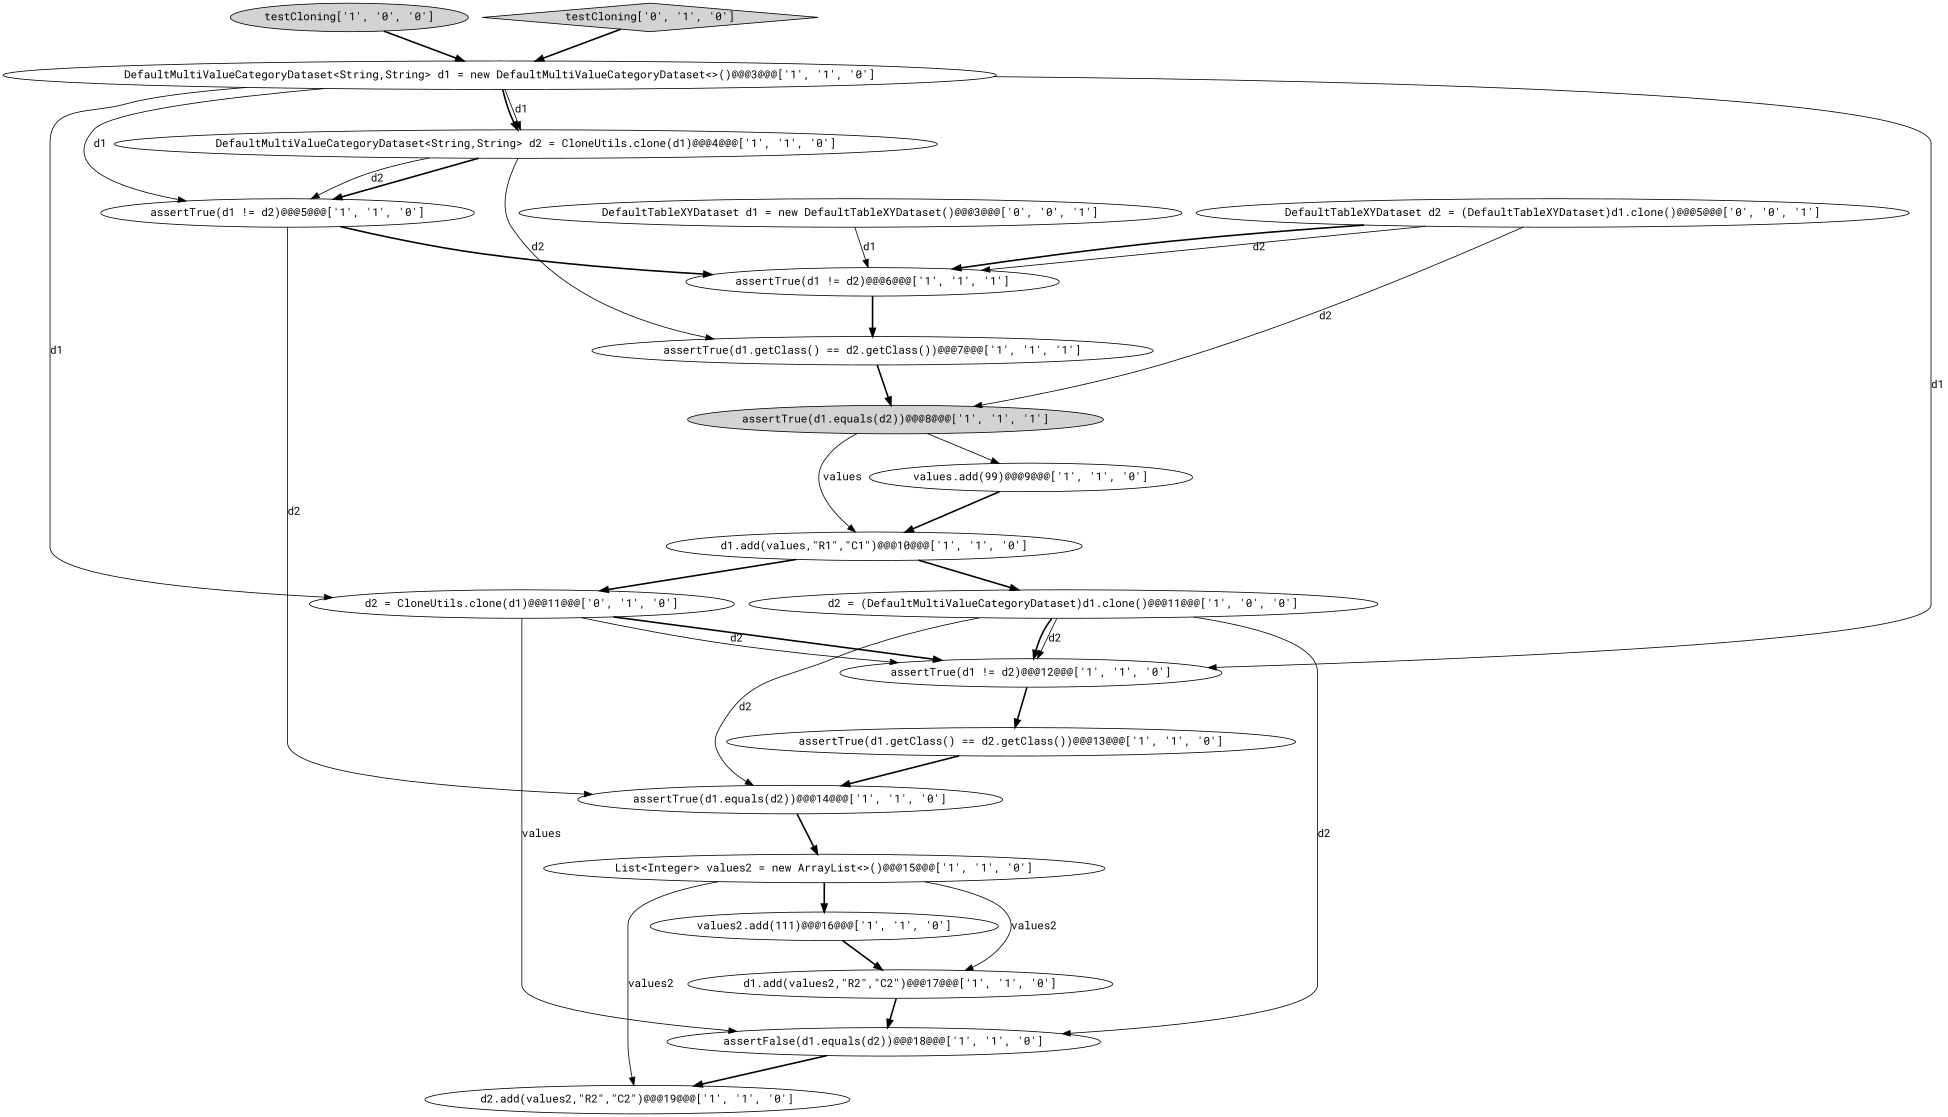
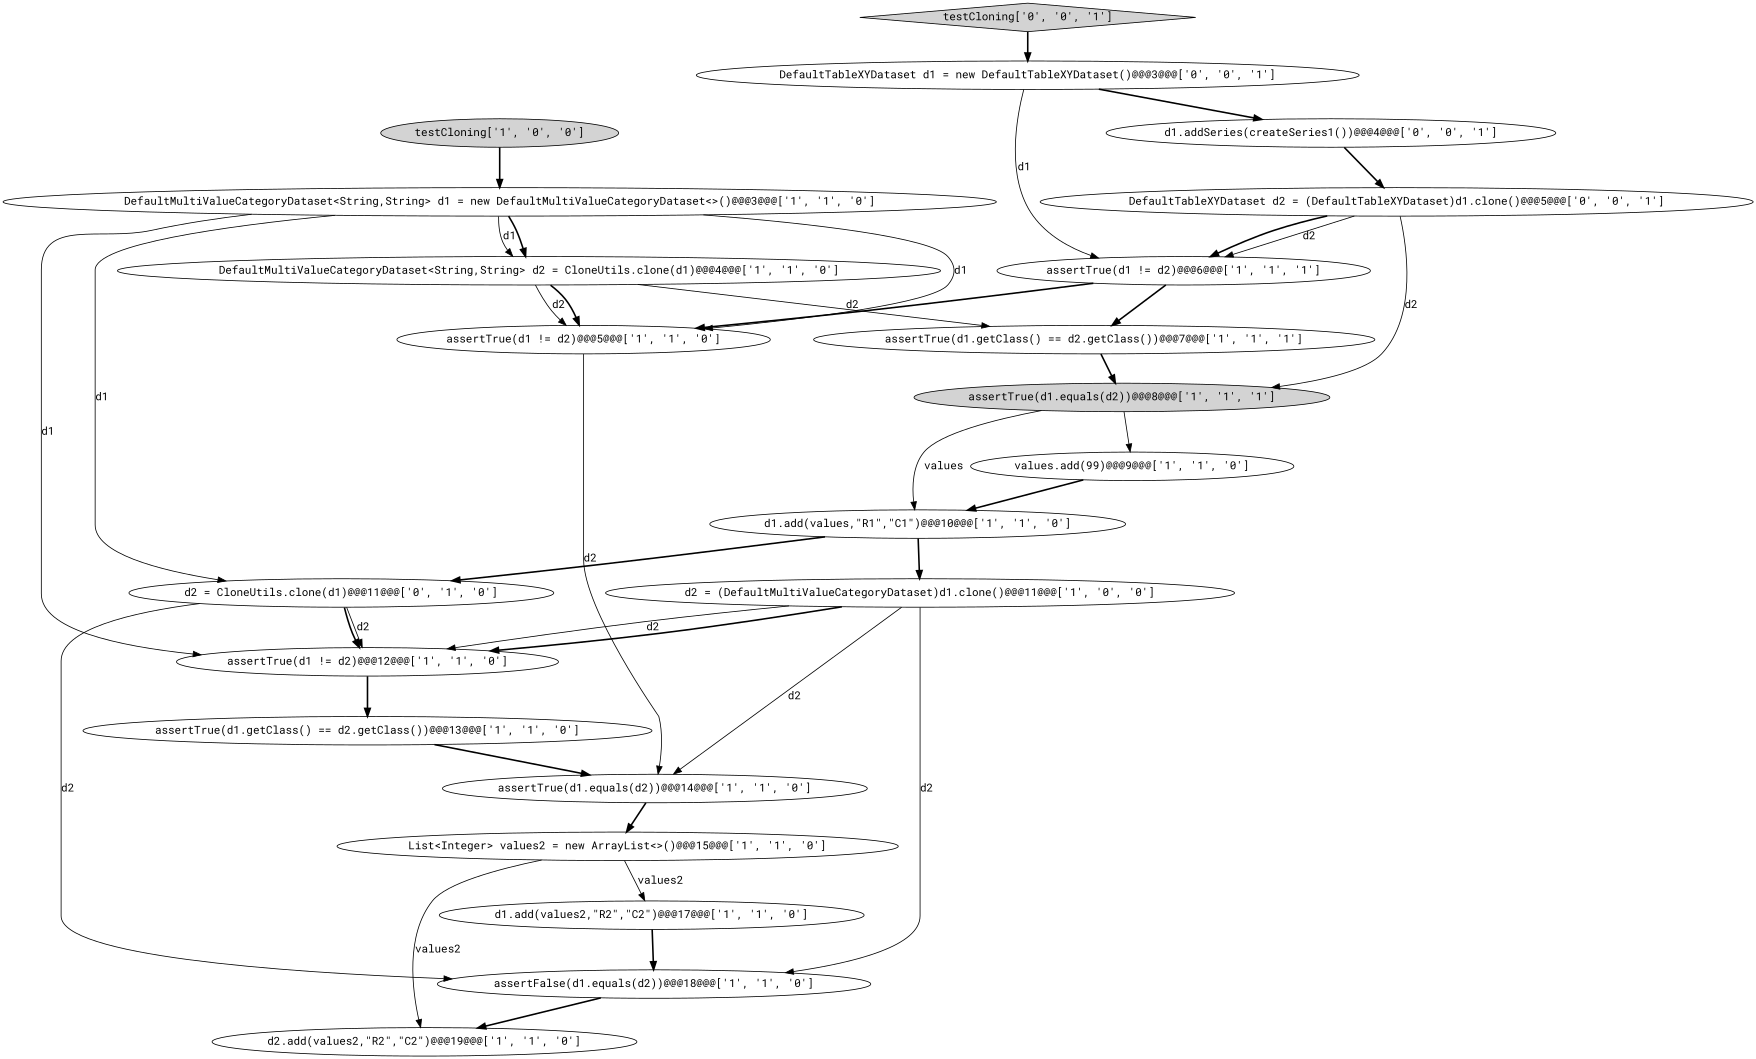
node "testCloning['0', '1', '0']": removed
node "testCloning['0', '0', '1']": added
node "d1.addSeries(createSeries1())@@@4@@@['0', '0', '1']": added
edge "assertTrue(d1 != d2)@@@5@@@['1', '1', '0']" -> "assertTrue(d1 != d2)@@@6@@@['1', '1', '1']": reversed
edge "d2 = CloneUtils.clone(d1)@@@11@@@['0', '1', '0']" -> "assertFalse(d1.equals(d2))@@@18@@@['1', '1', '0']": label "values" -> "d2"
node "values2.add(111)@@@16@@@['1', '1', '0']": removed
